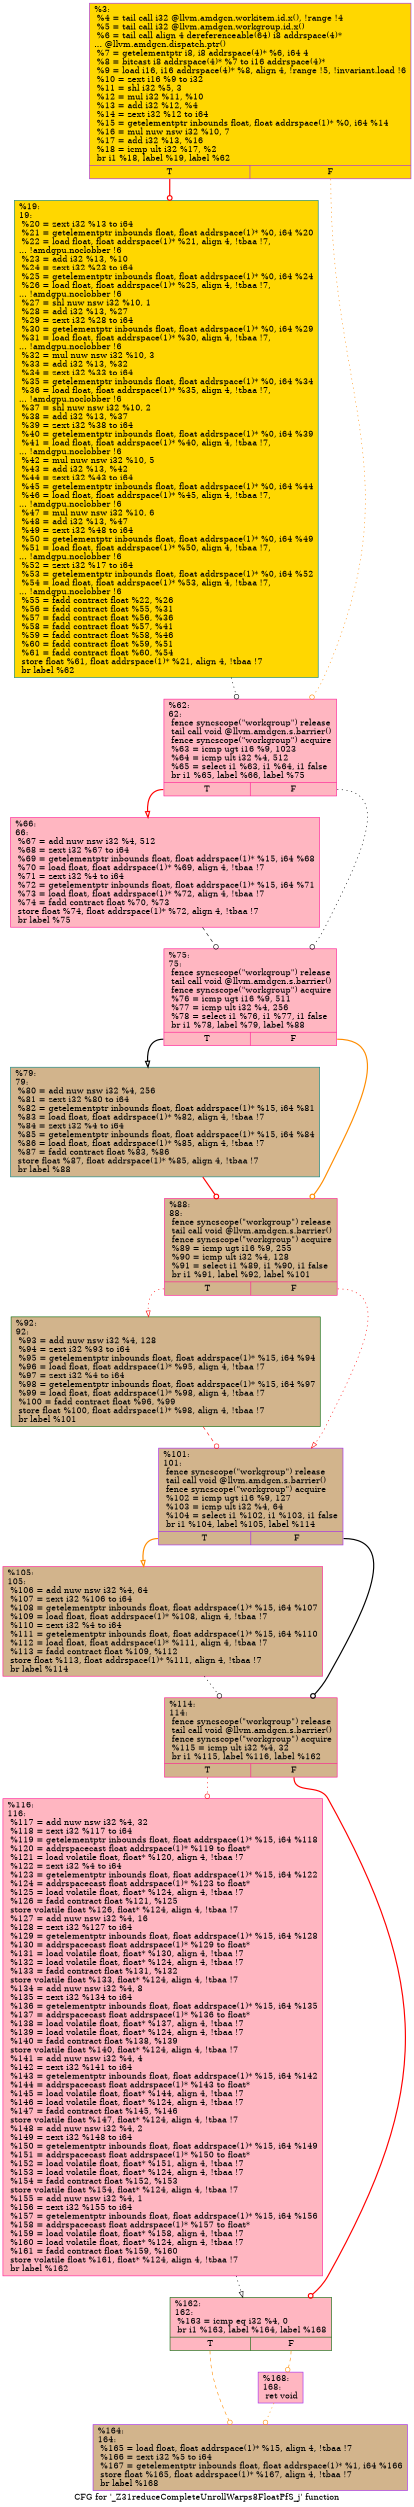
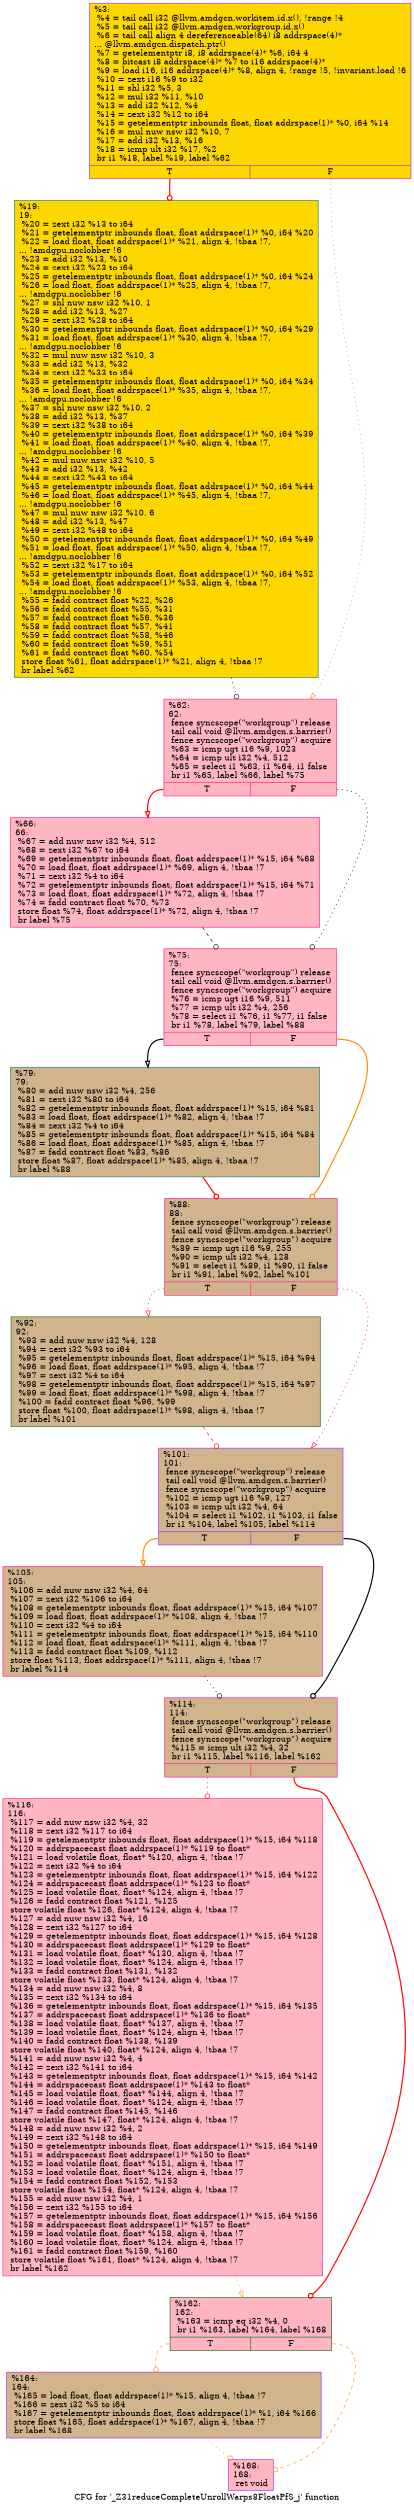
edge "%3:" -> "%62:": arrowhead odot -> onormal
edge "%116:" -> "%162:": color black -> darkorange
edge "%168:" -> "%164:": reversed
